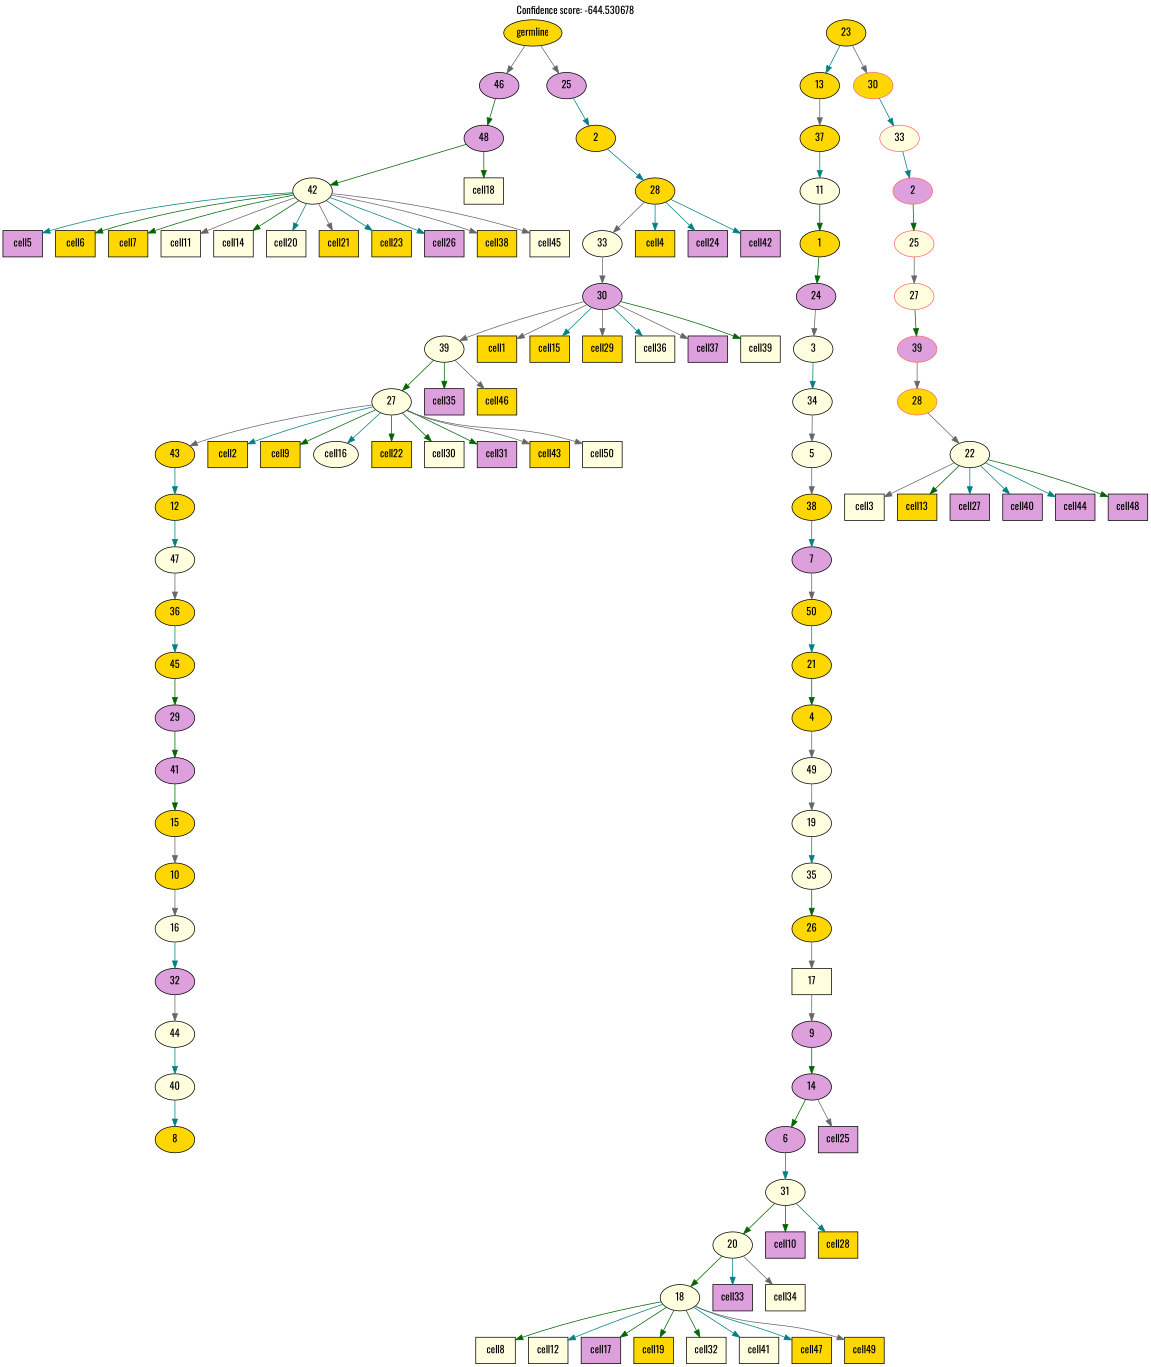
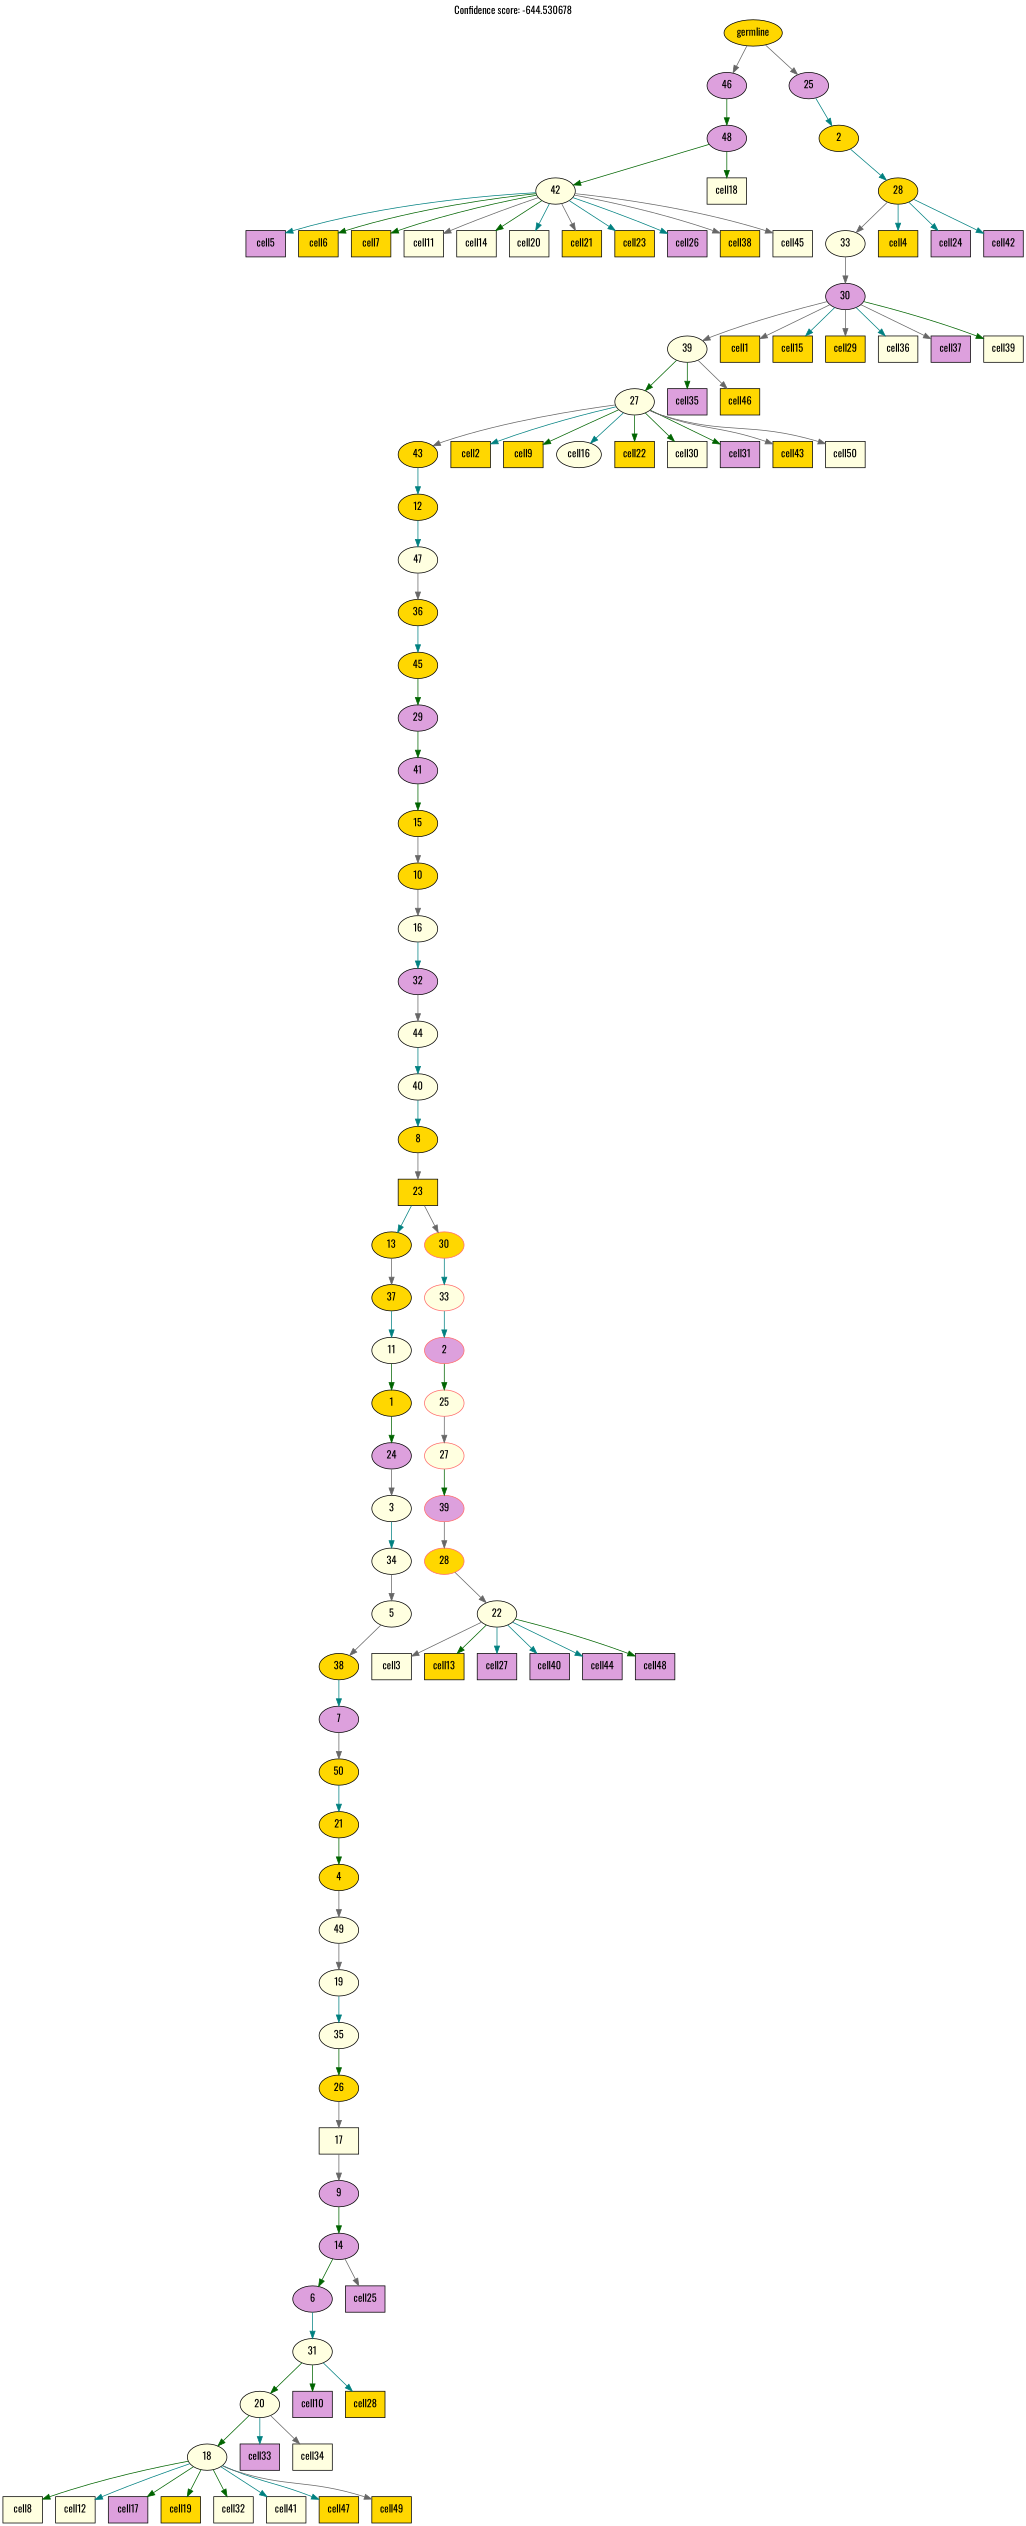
node "23": shape ellipse -> box
edge "8" -> "23": added
